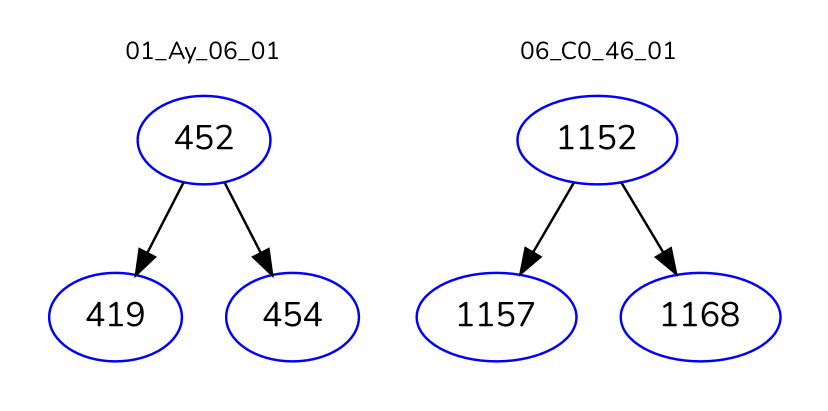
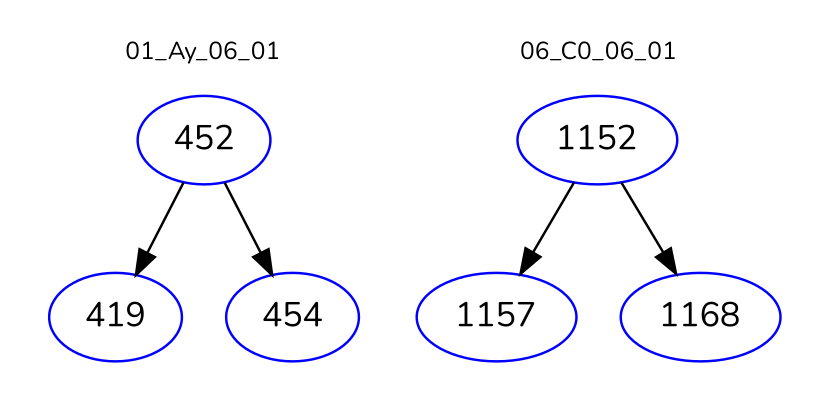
cluster "06_C0_46_01": label "06_C0_46_01" -> "06_C0_06_01"
